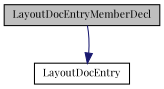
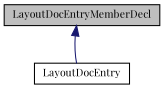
edge "LayoutDocEntryMemberDecl" -> "LayoutDocEntry": reversed
